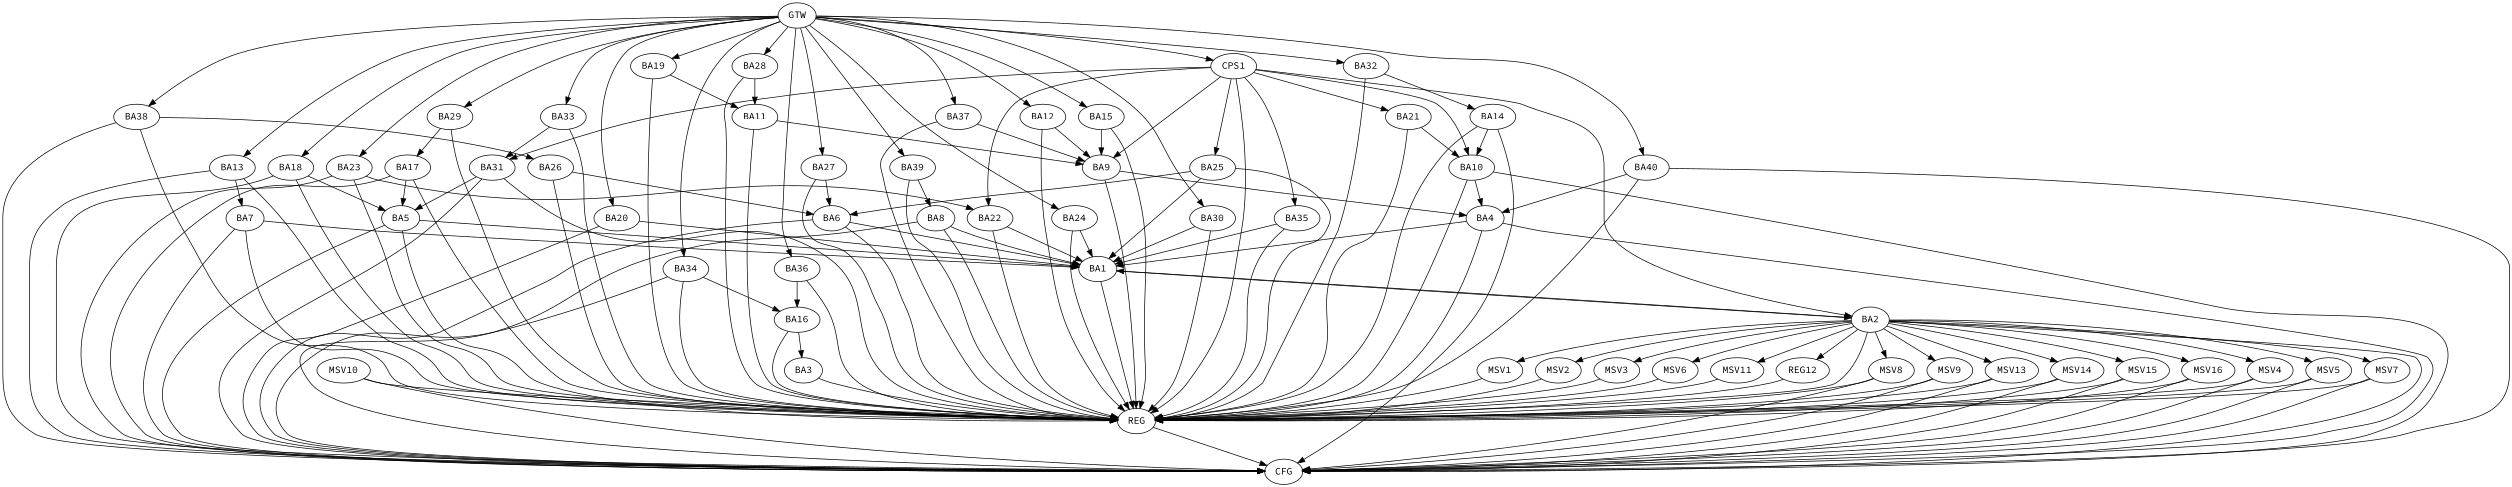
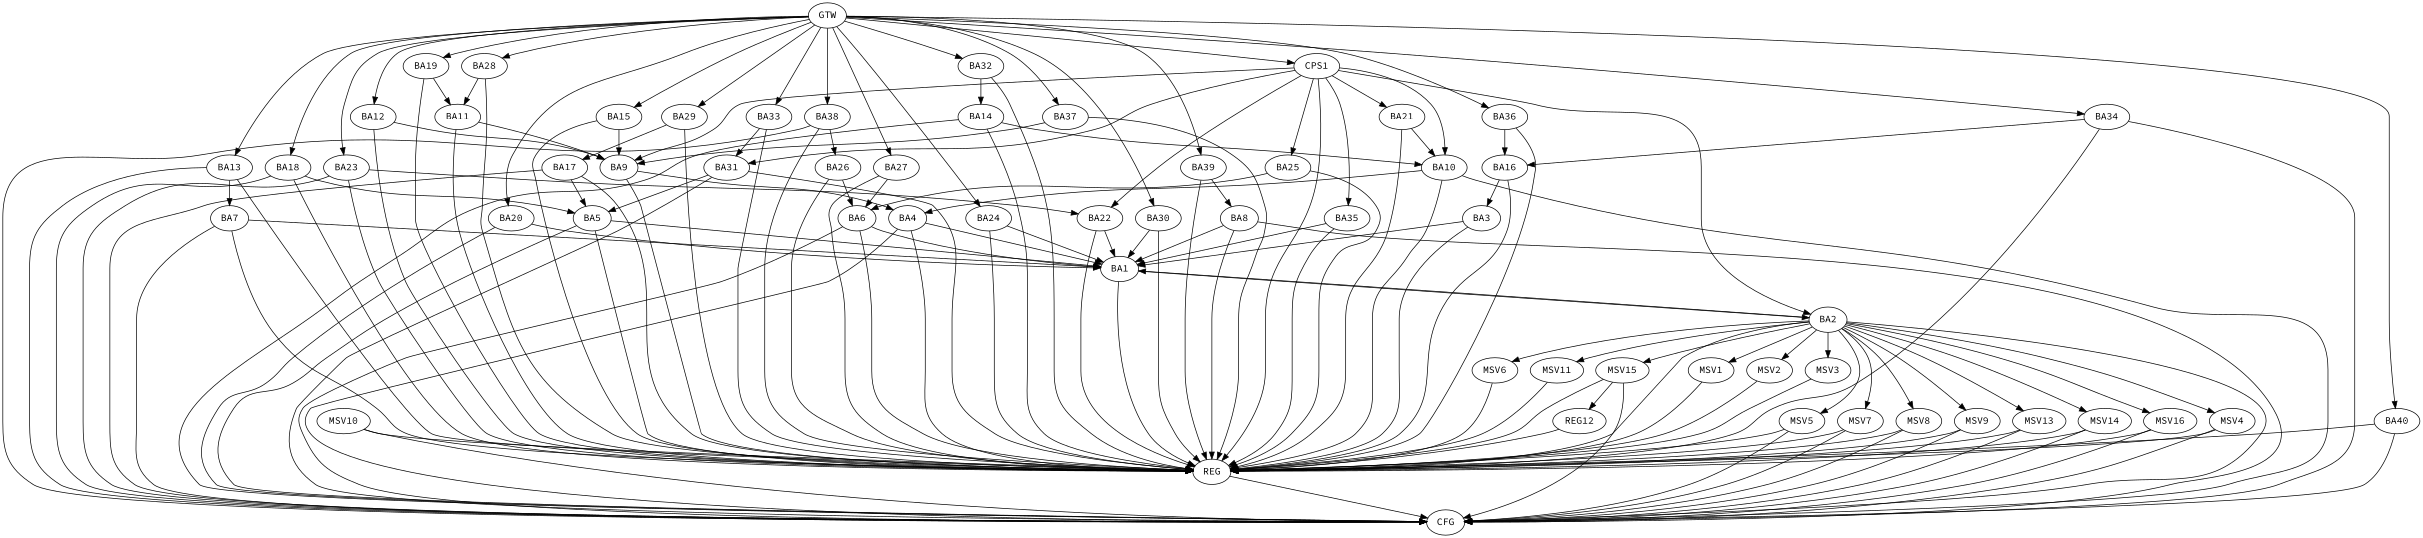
edge "BA40" -> "BA4": removed
edge "BA25" -> "BA1": now "BA3" -> "BA1"
edge "BA2" -> "REG12": now "MSV15" -> "REG12"
